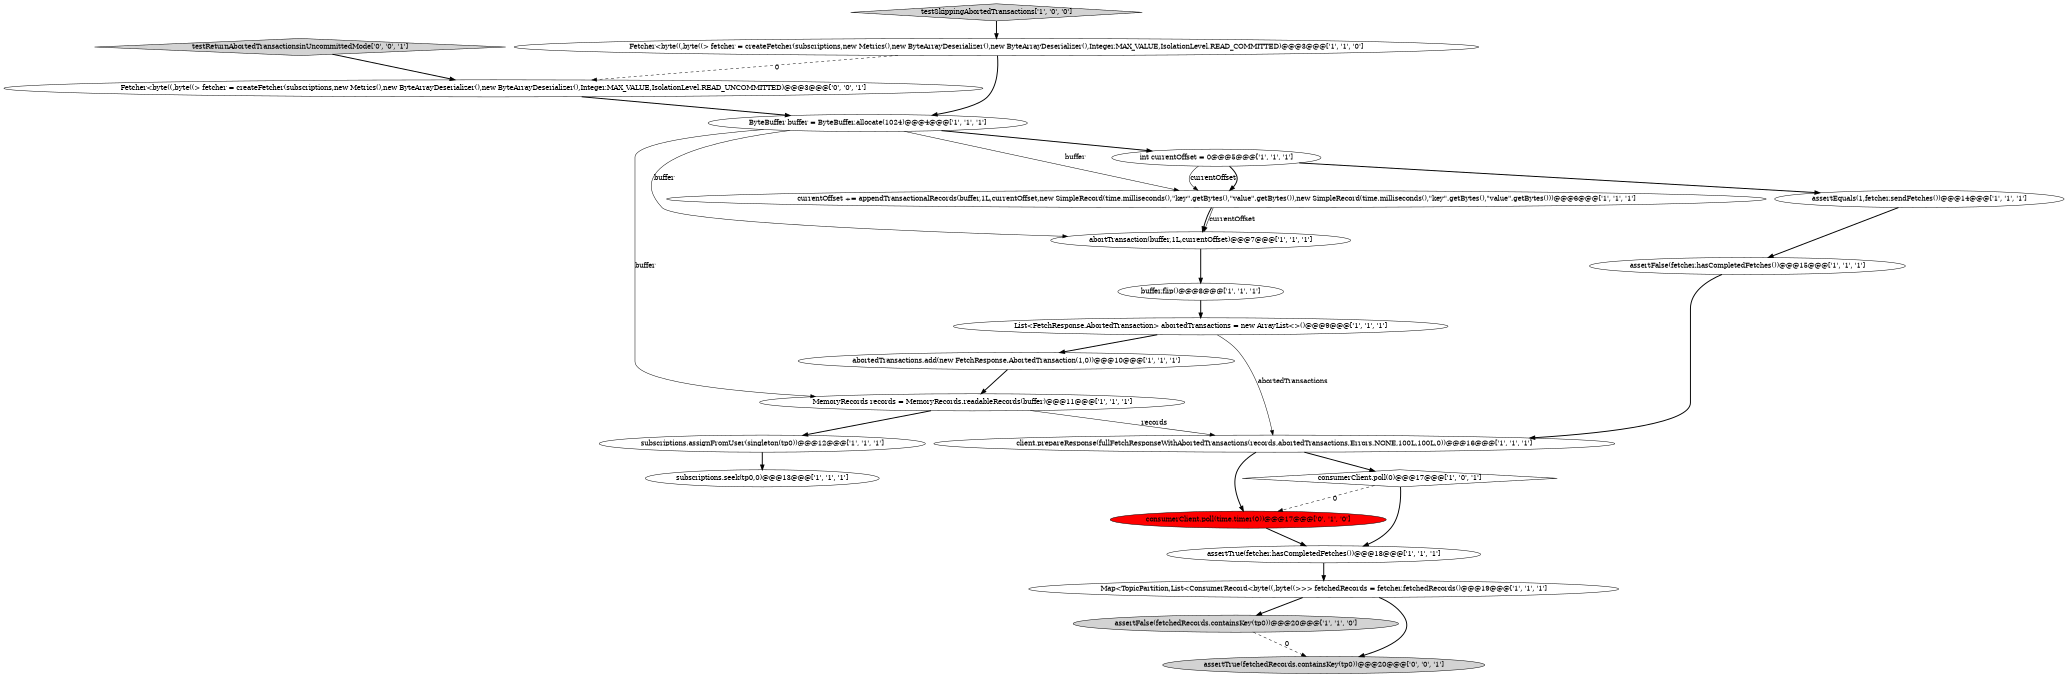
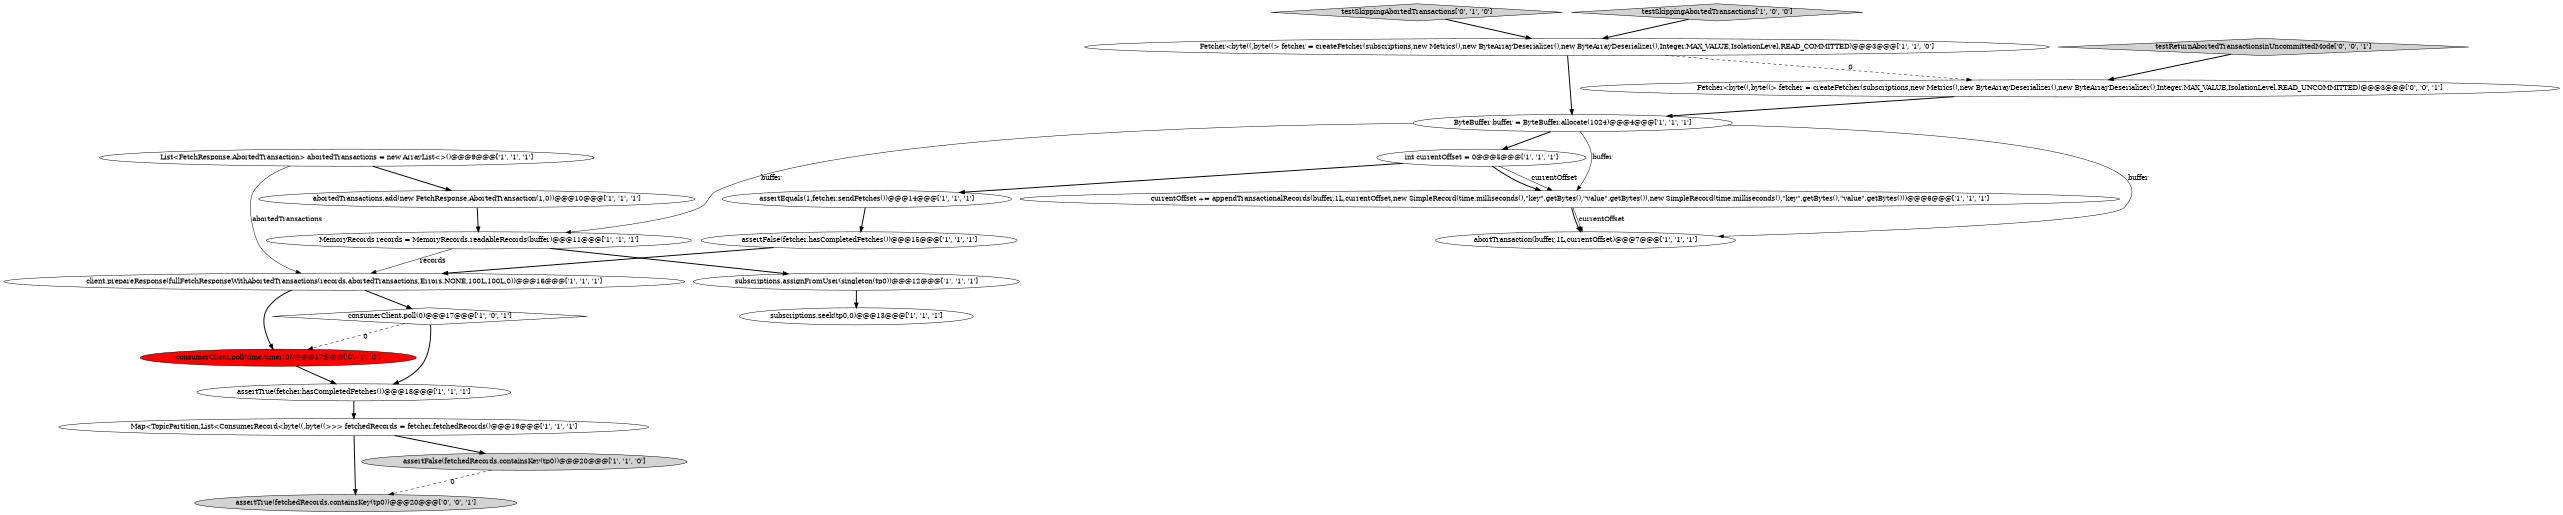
node "testSkippingAbortedTransactions['0', '1', '0']": added
node "buffer.flip()@@@8@@@['1', '1', '1']": removed
